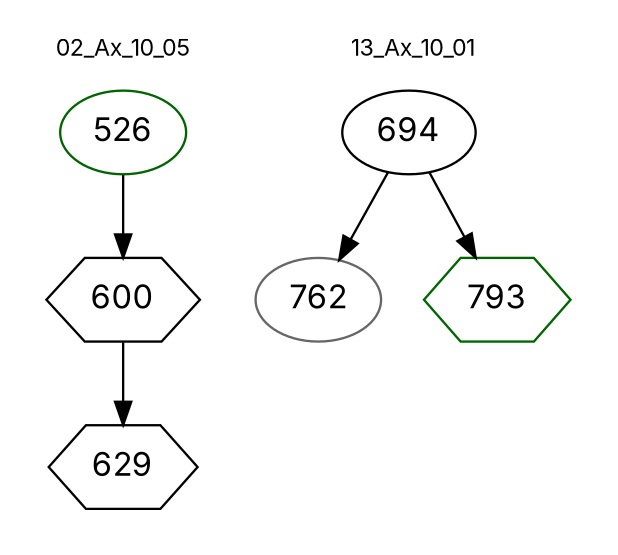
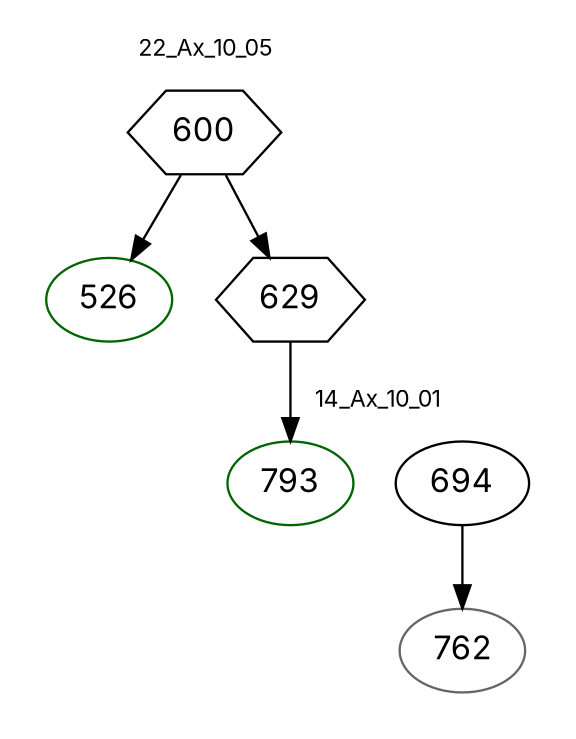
cluster "02_Ax_10_05": label "02_Ax_10_05" -> "22_Ax_10_05"
cluster "13_Ax_10_01": label "13_Ax_10_01" -> "14_Ax_10_01"
edge "526" -> "600": reversed
edge "694" -> "793": now "629" -> "793"
node "793": shape hexagon -> ellipse
